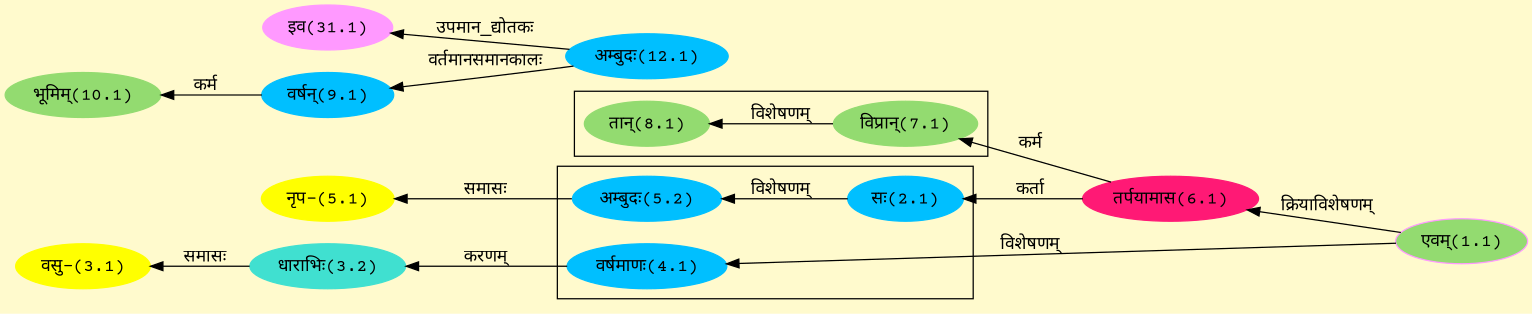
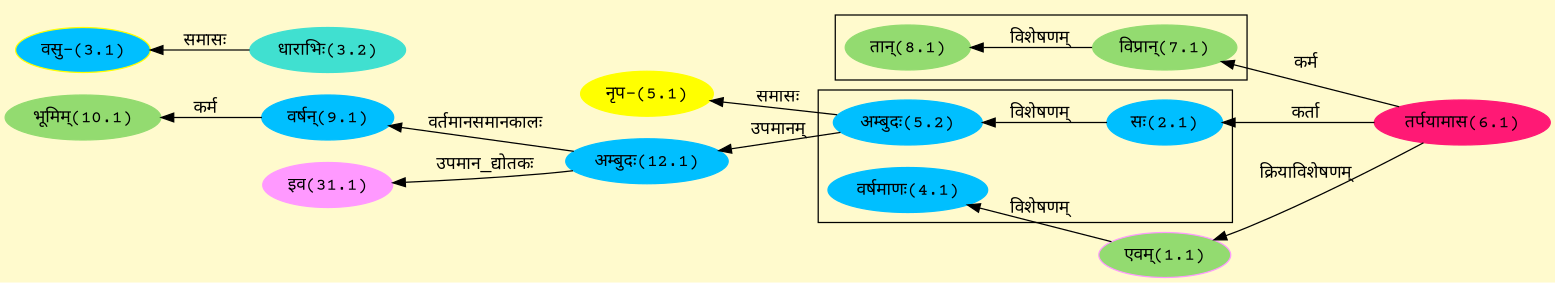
edge "अम्बुदः(5.2)" -> "अम्बुदः(12.1)": added, label "उपमानम्"
edge "एवम्(1.1)" -> "तर्पयामास(6.1)": reversed
node "वसु-(3.1)": fillcolor #ffff00 -> #00bfff
edge "वर्षमाणः(4.1)" -> "धाराभिः(3.2)": removed, label "करणम्"
